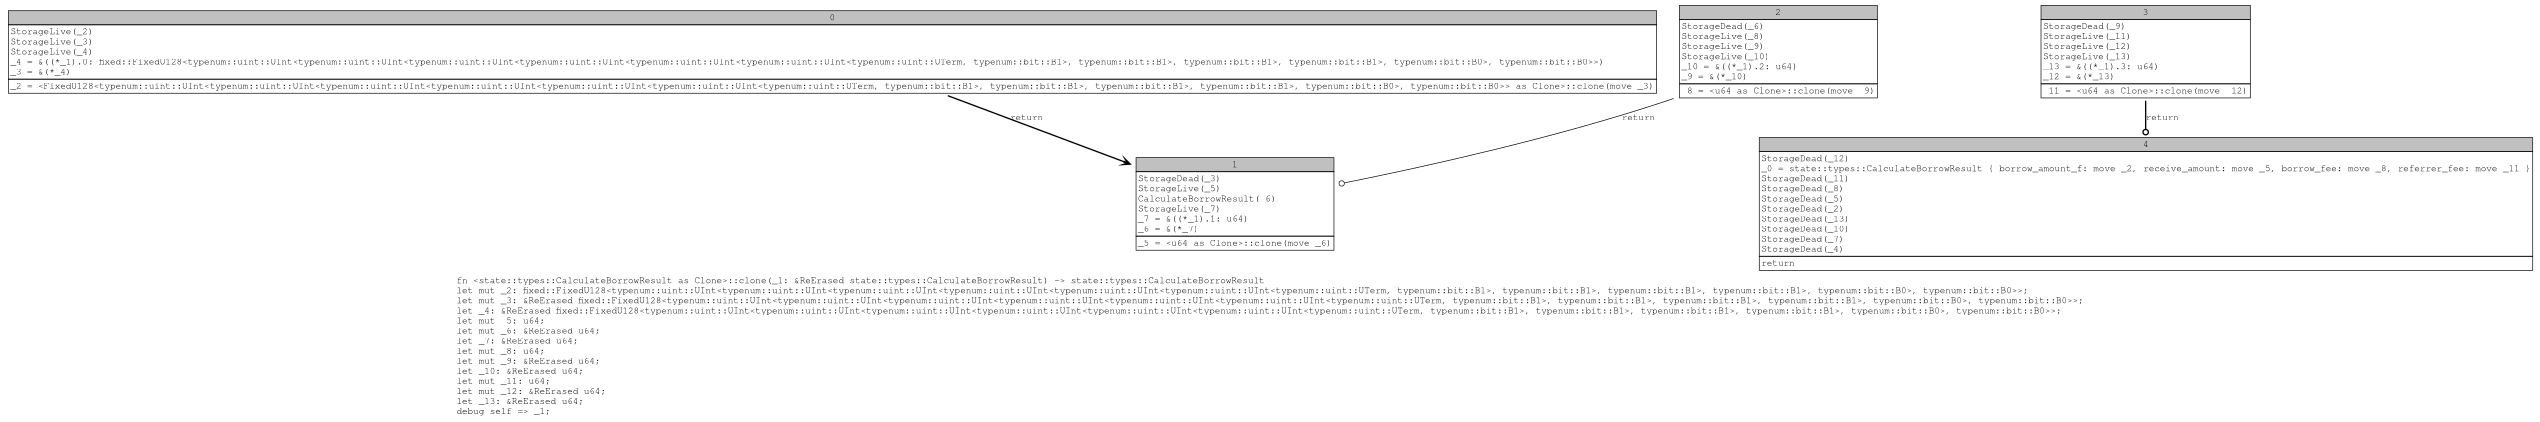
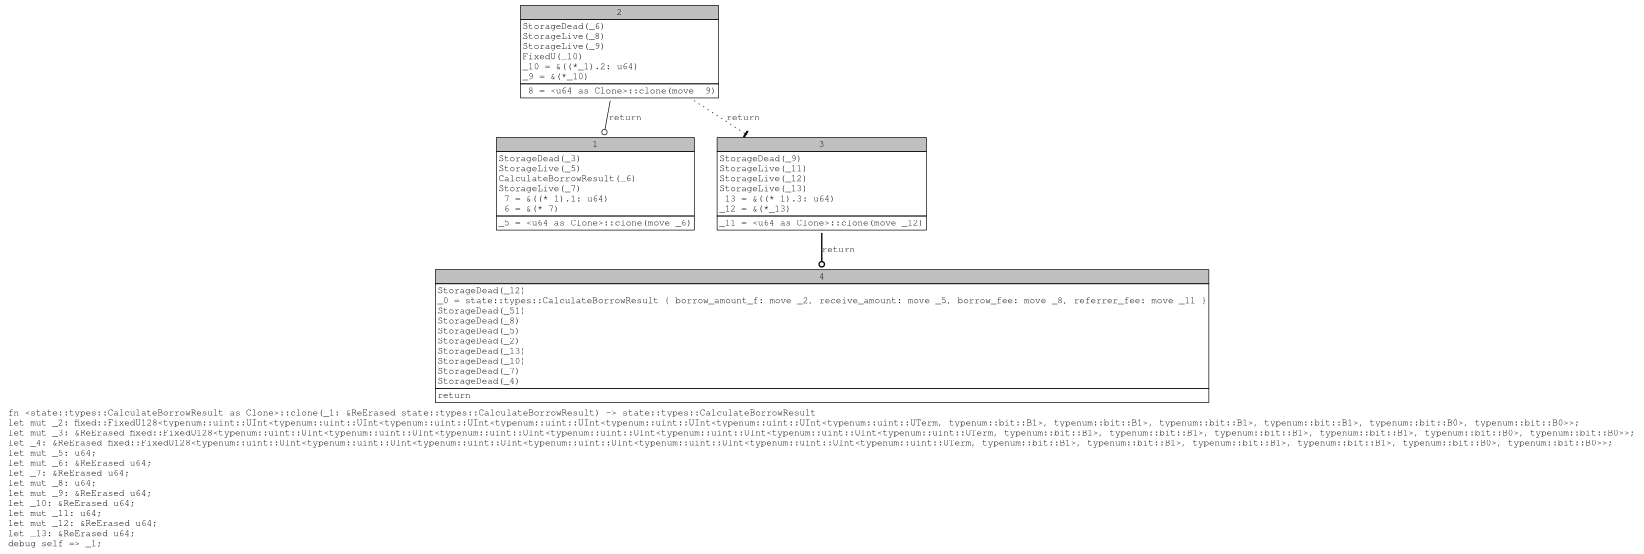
node "0": removed
node "2": text "StorageLive(_10)" -> "FixedU(_10)"
edge "2" -> "3": added, label "return"
node "4": text "StorageDead(_11)" -> "StorageDead(_51)"
